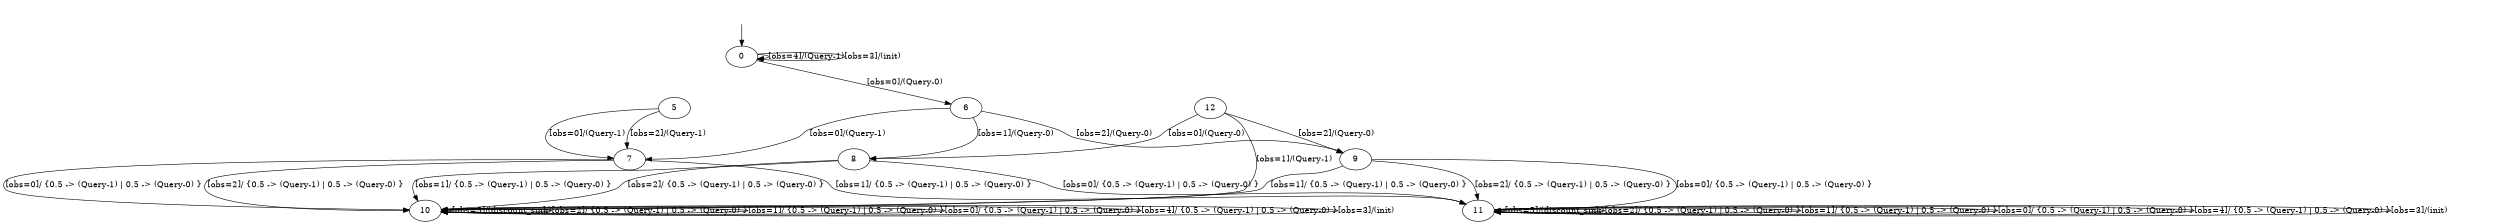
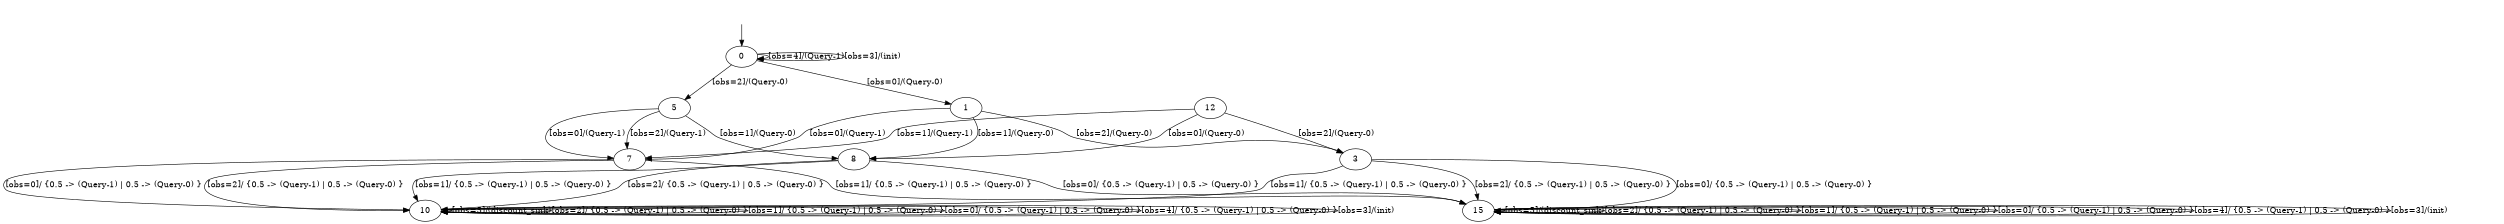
edge "0" -> "5": added, label "[obs=2]/(Query-0)"
node "6": label "6" -> "1"
edge "5" -> "8": added, label "[obs=1]/(Query-0)"
node "9": label "9" -> "3"
edge "12" -> "10": now "12" -> "7"
node "11": label "11" -> "15"
